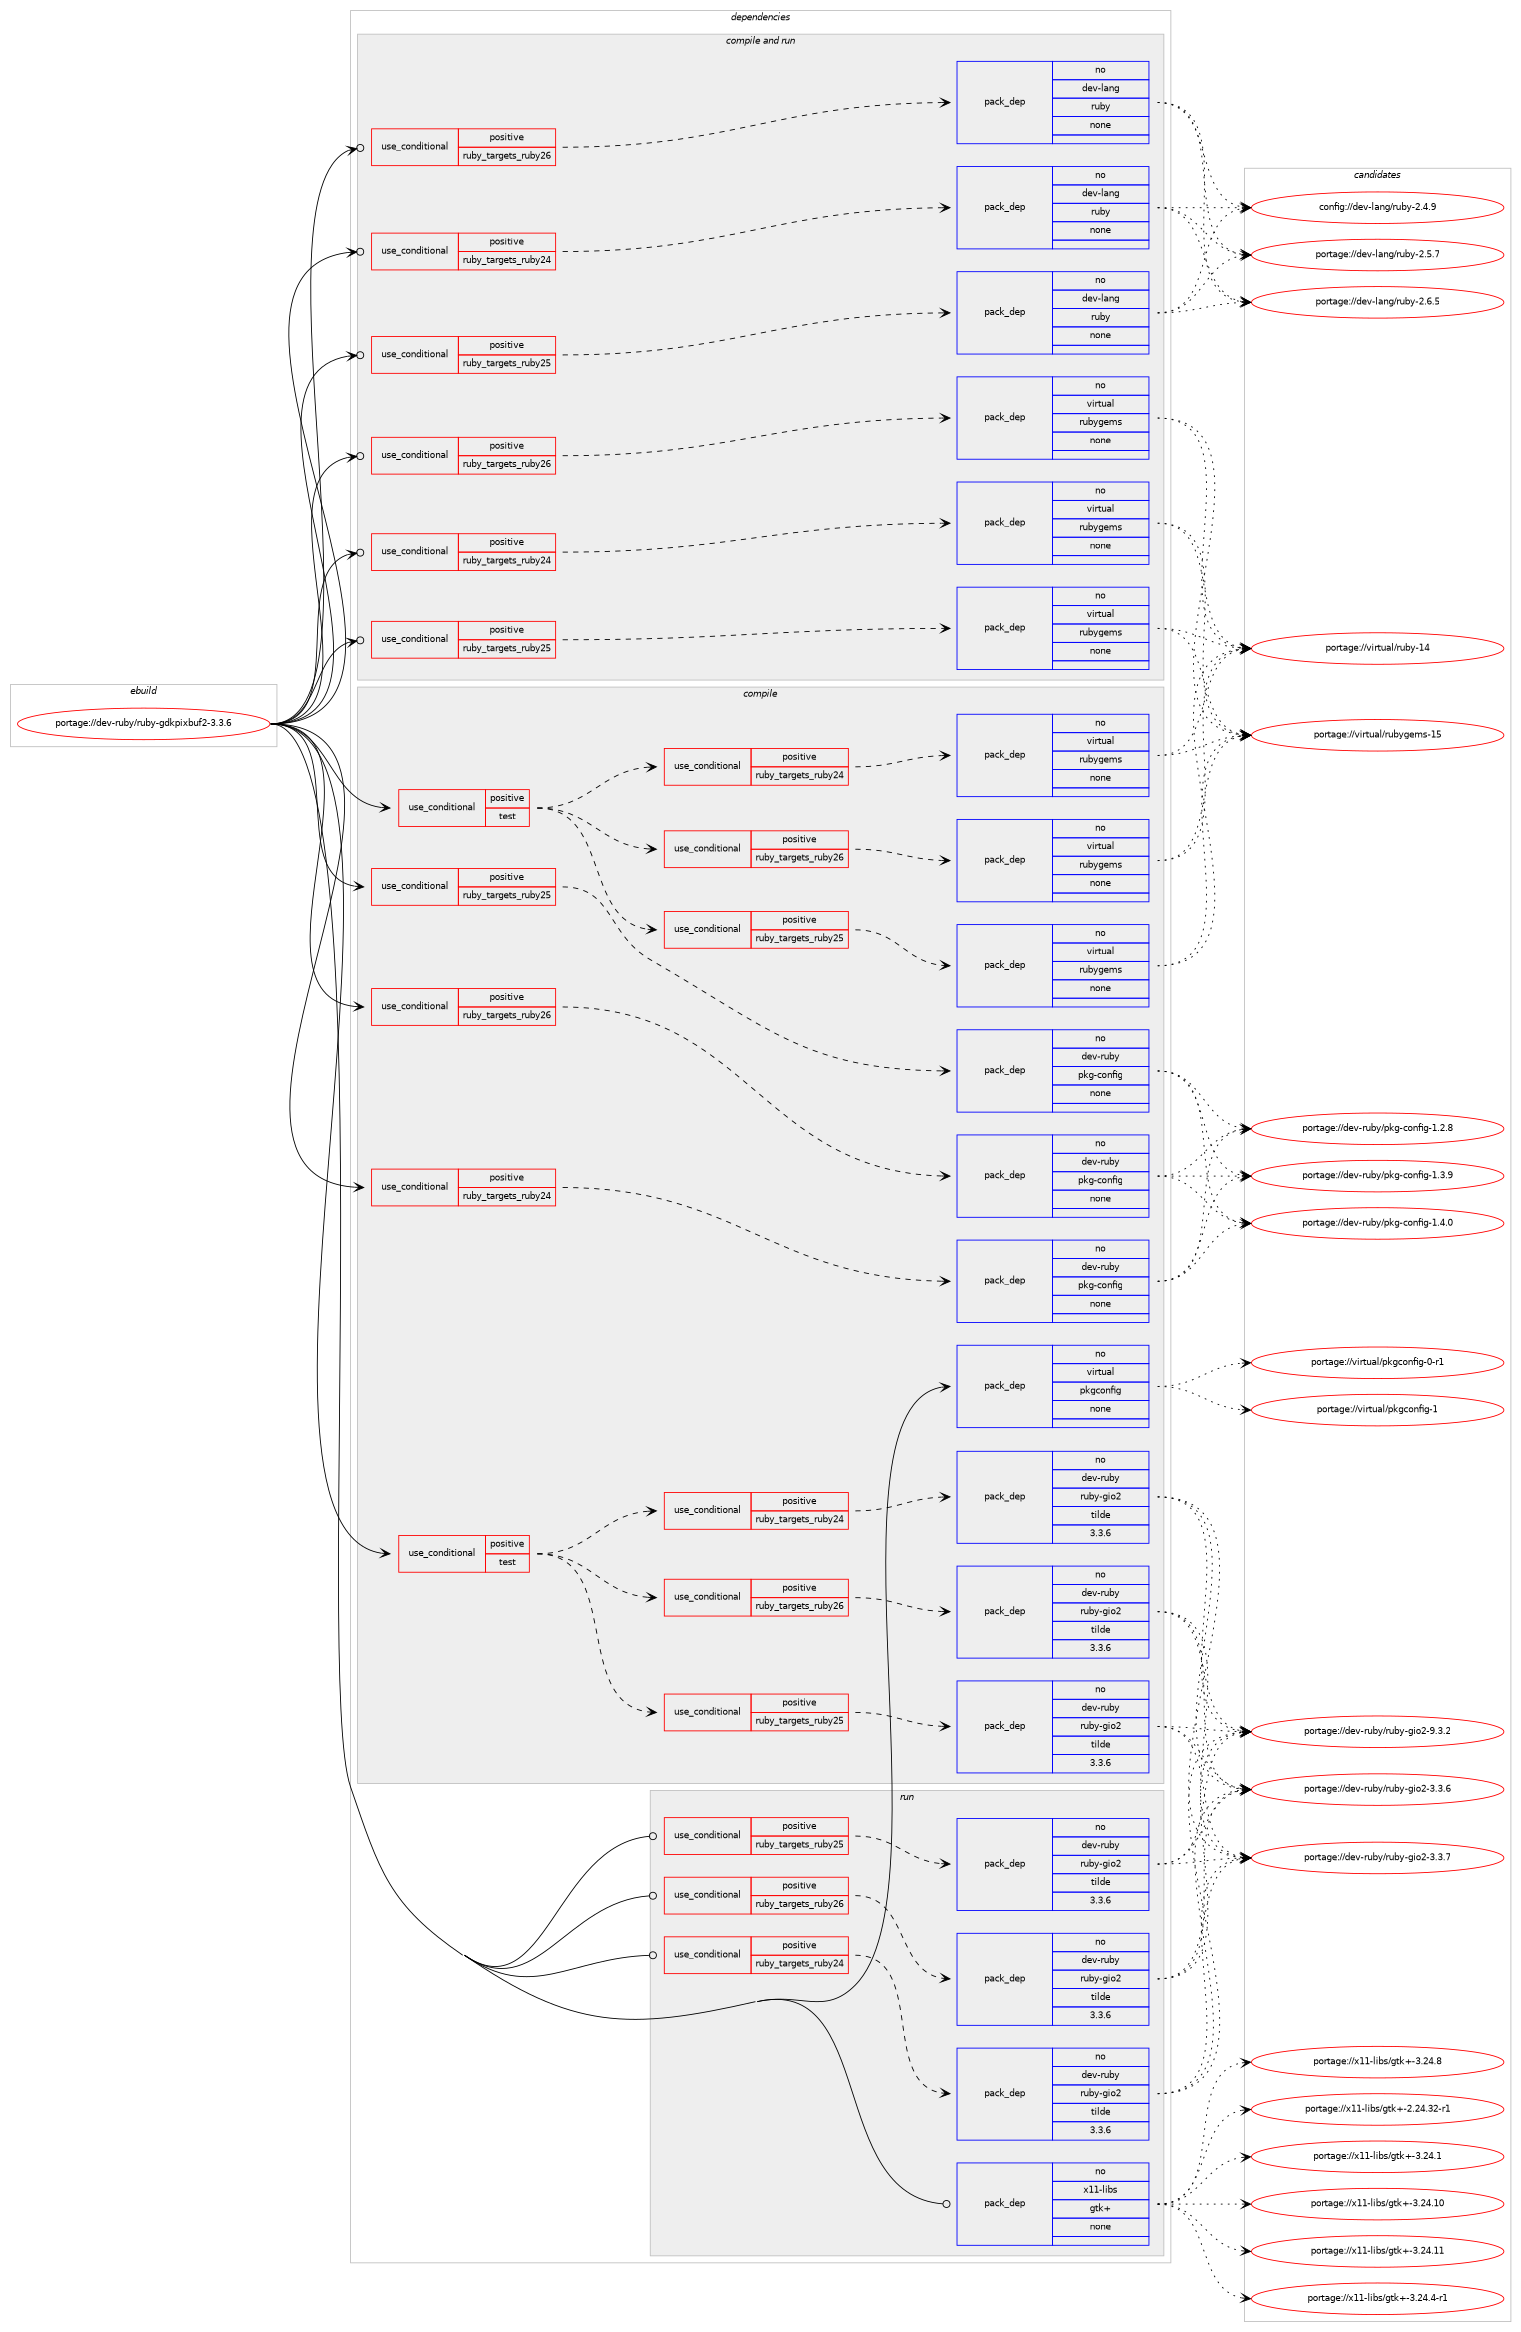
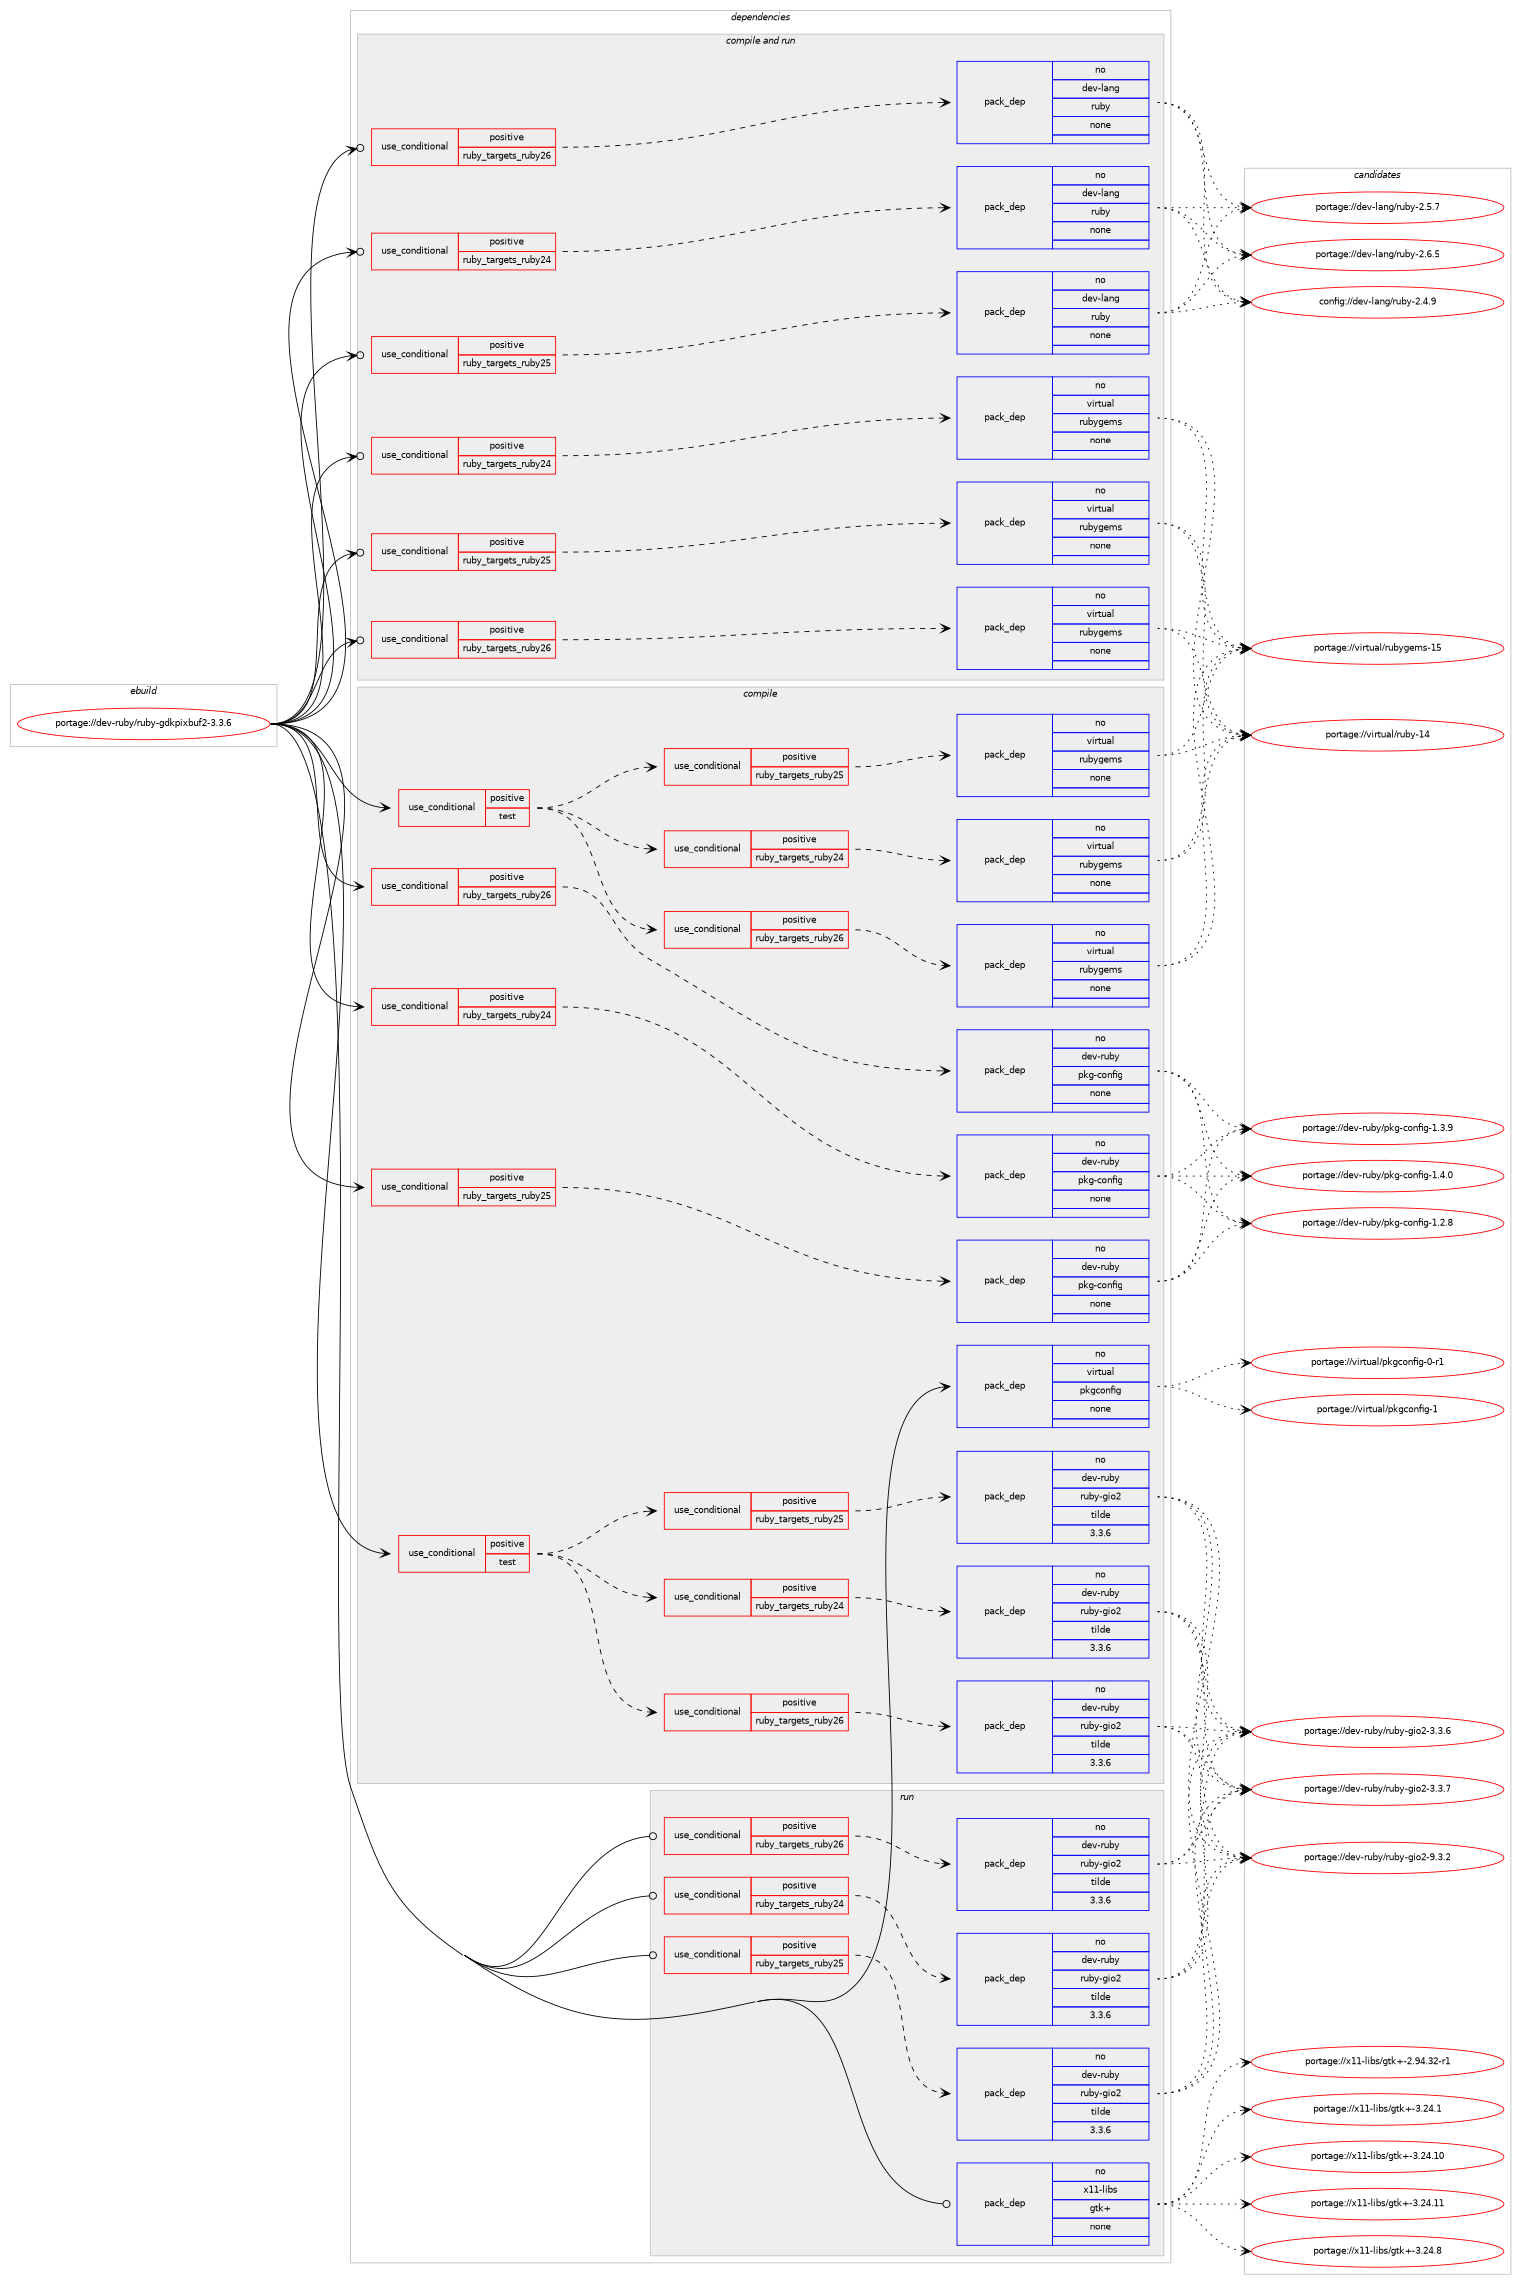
node "portage://x11-libs/gtk+-2.24.32-r1": label "portage://x11-libs/gtk+-2.24.32-r1" -> "portage://x11-libs/gtk+-2.94.32-r1"
node "portage://x11-libs/gtk+-3.24.4-r1": removed
